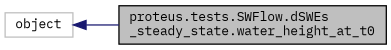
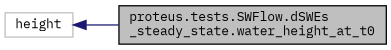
node "object": label "object" -> "height"
